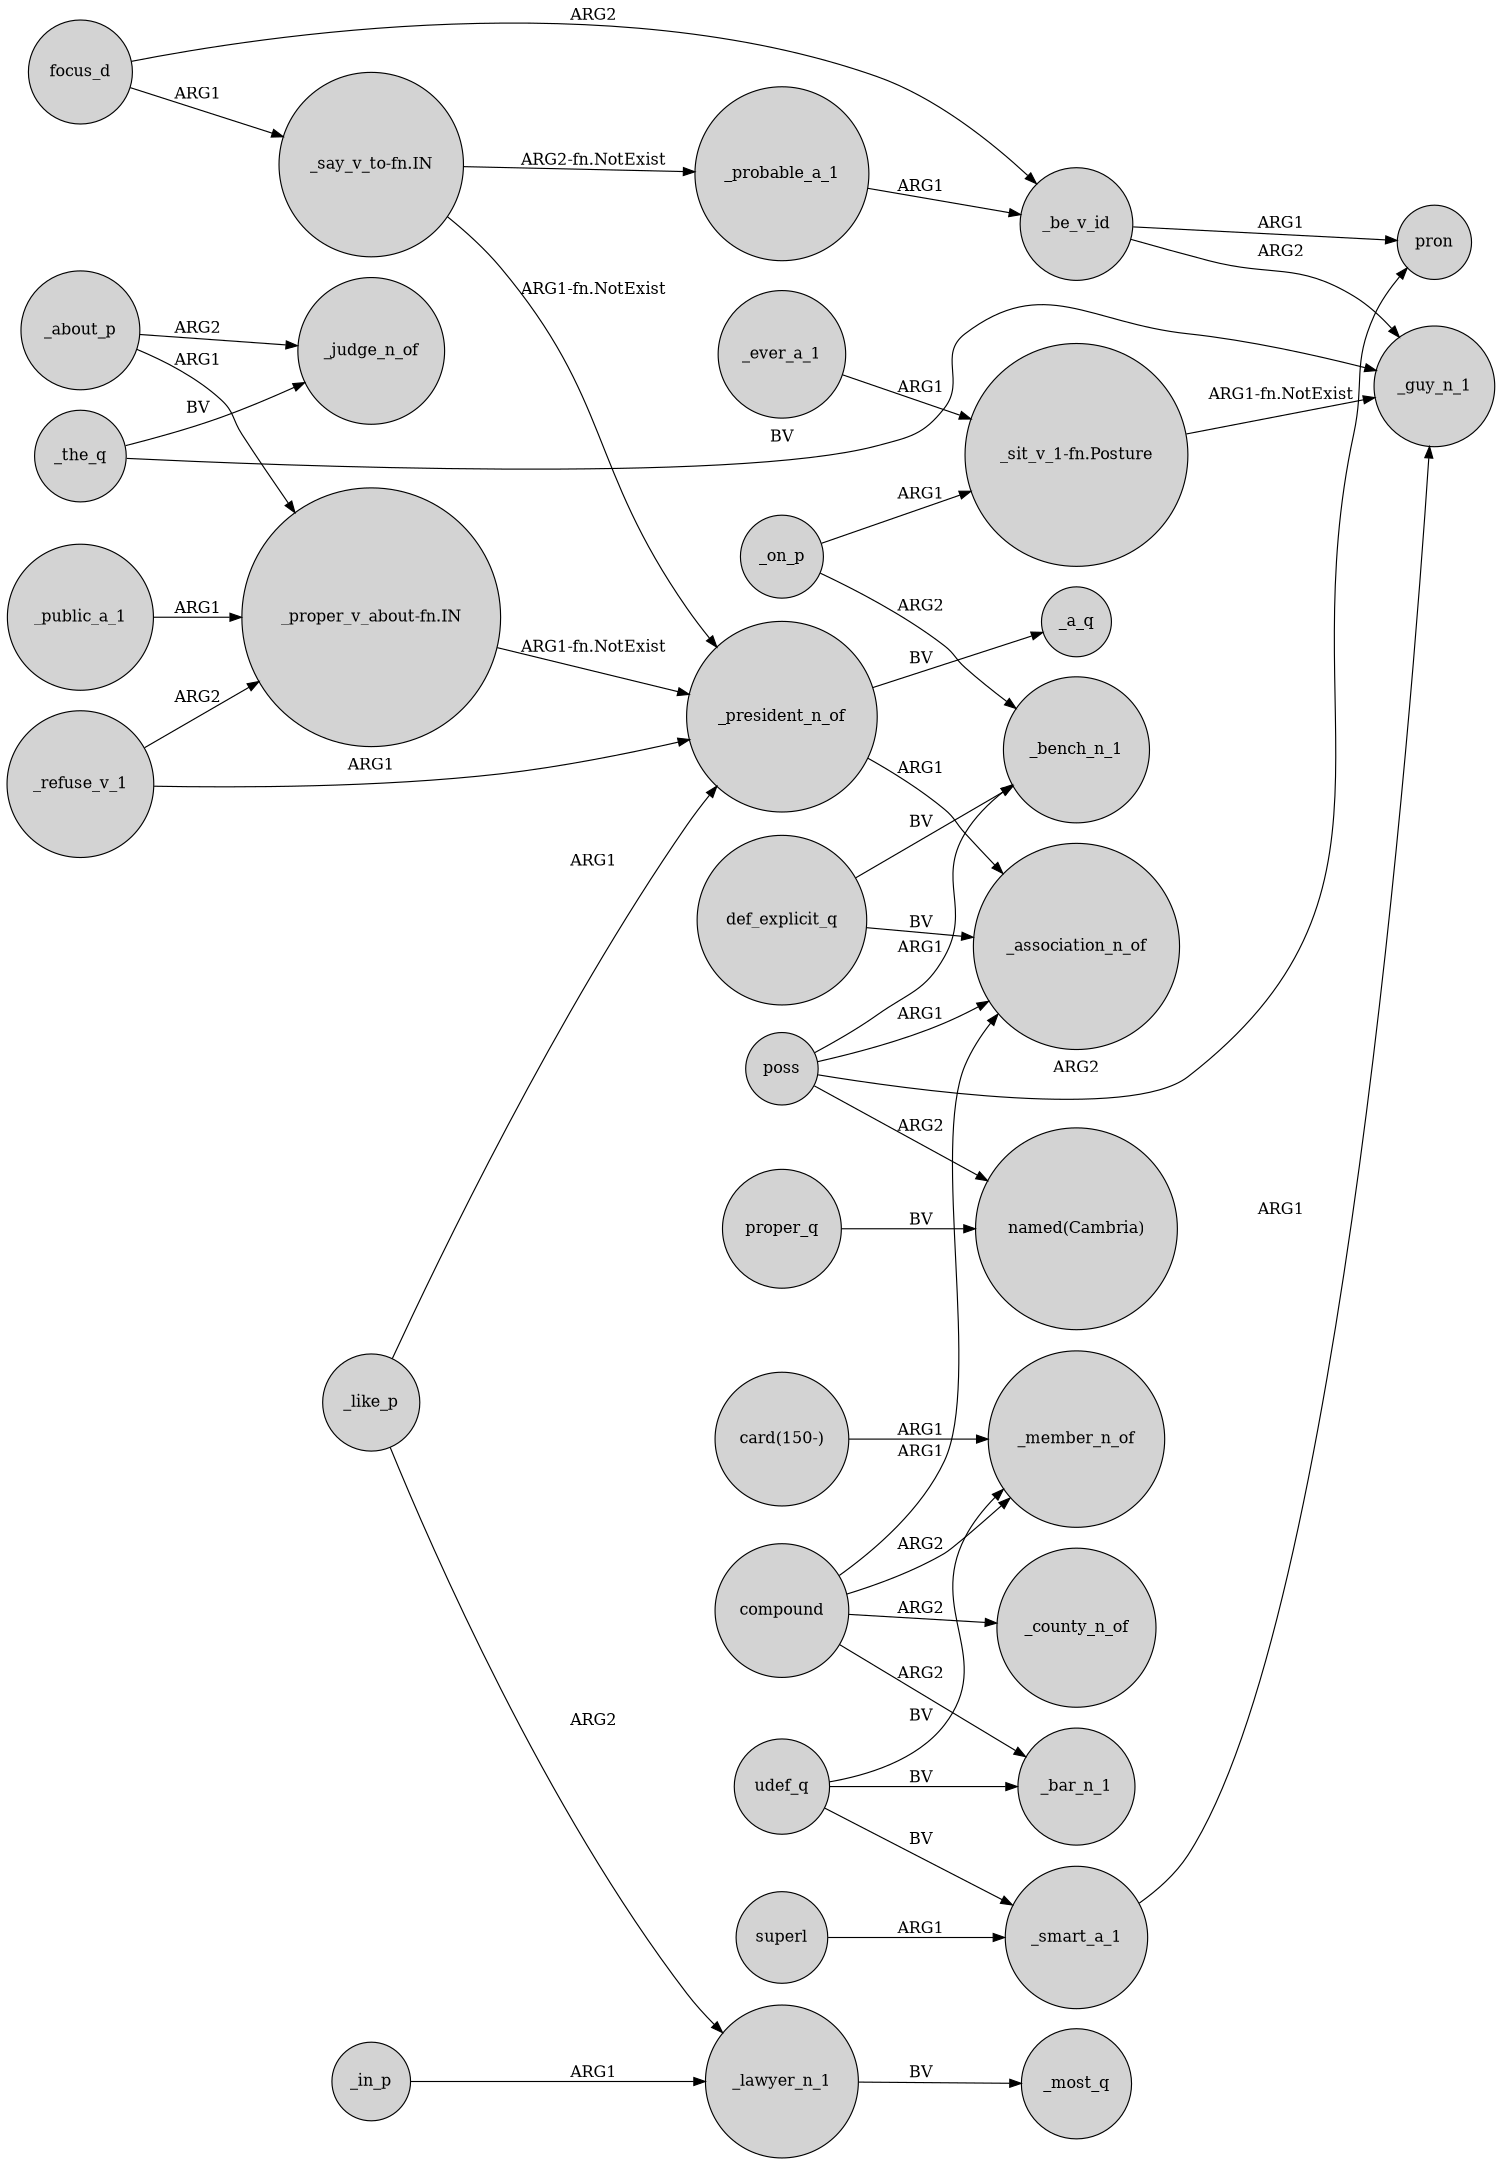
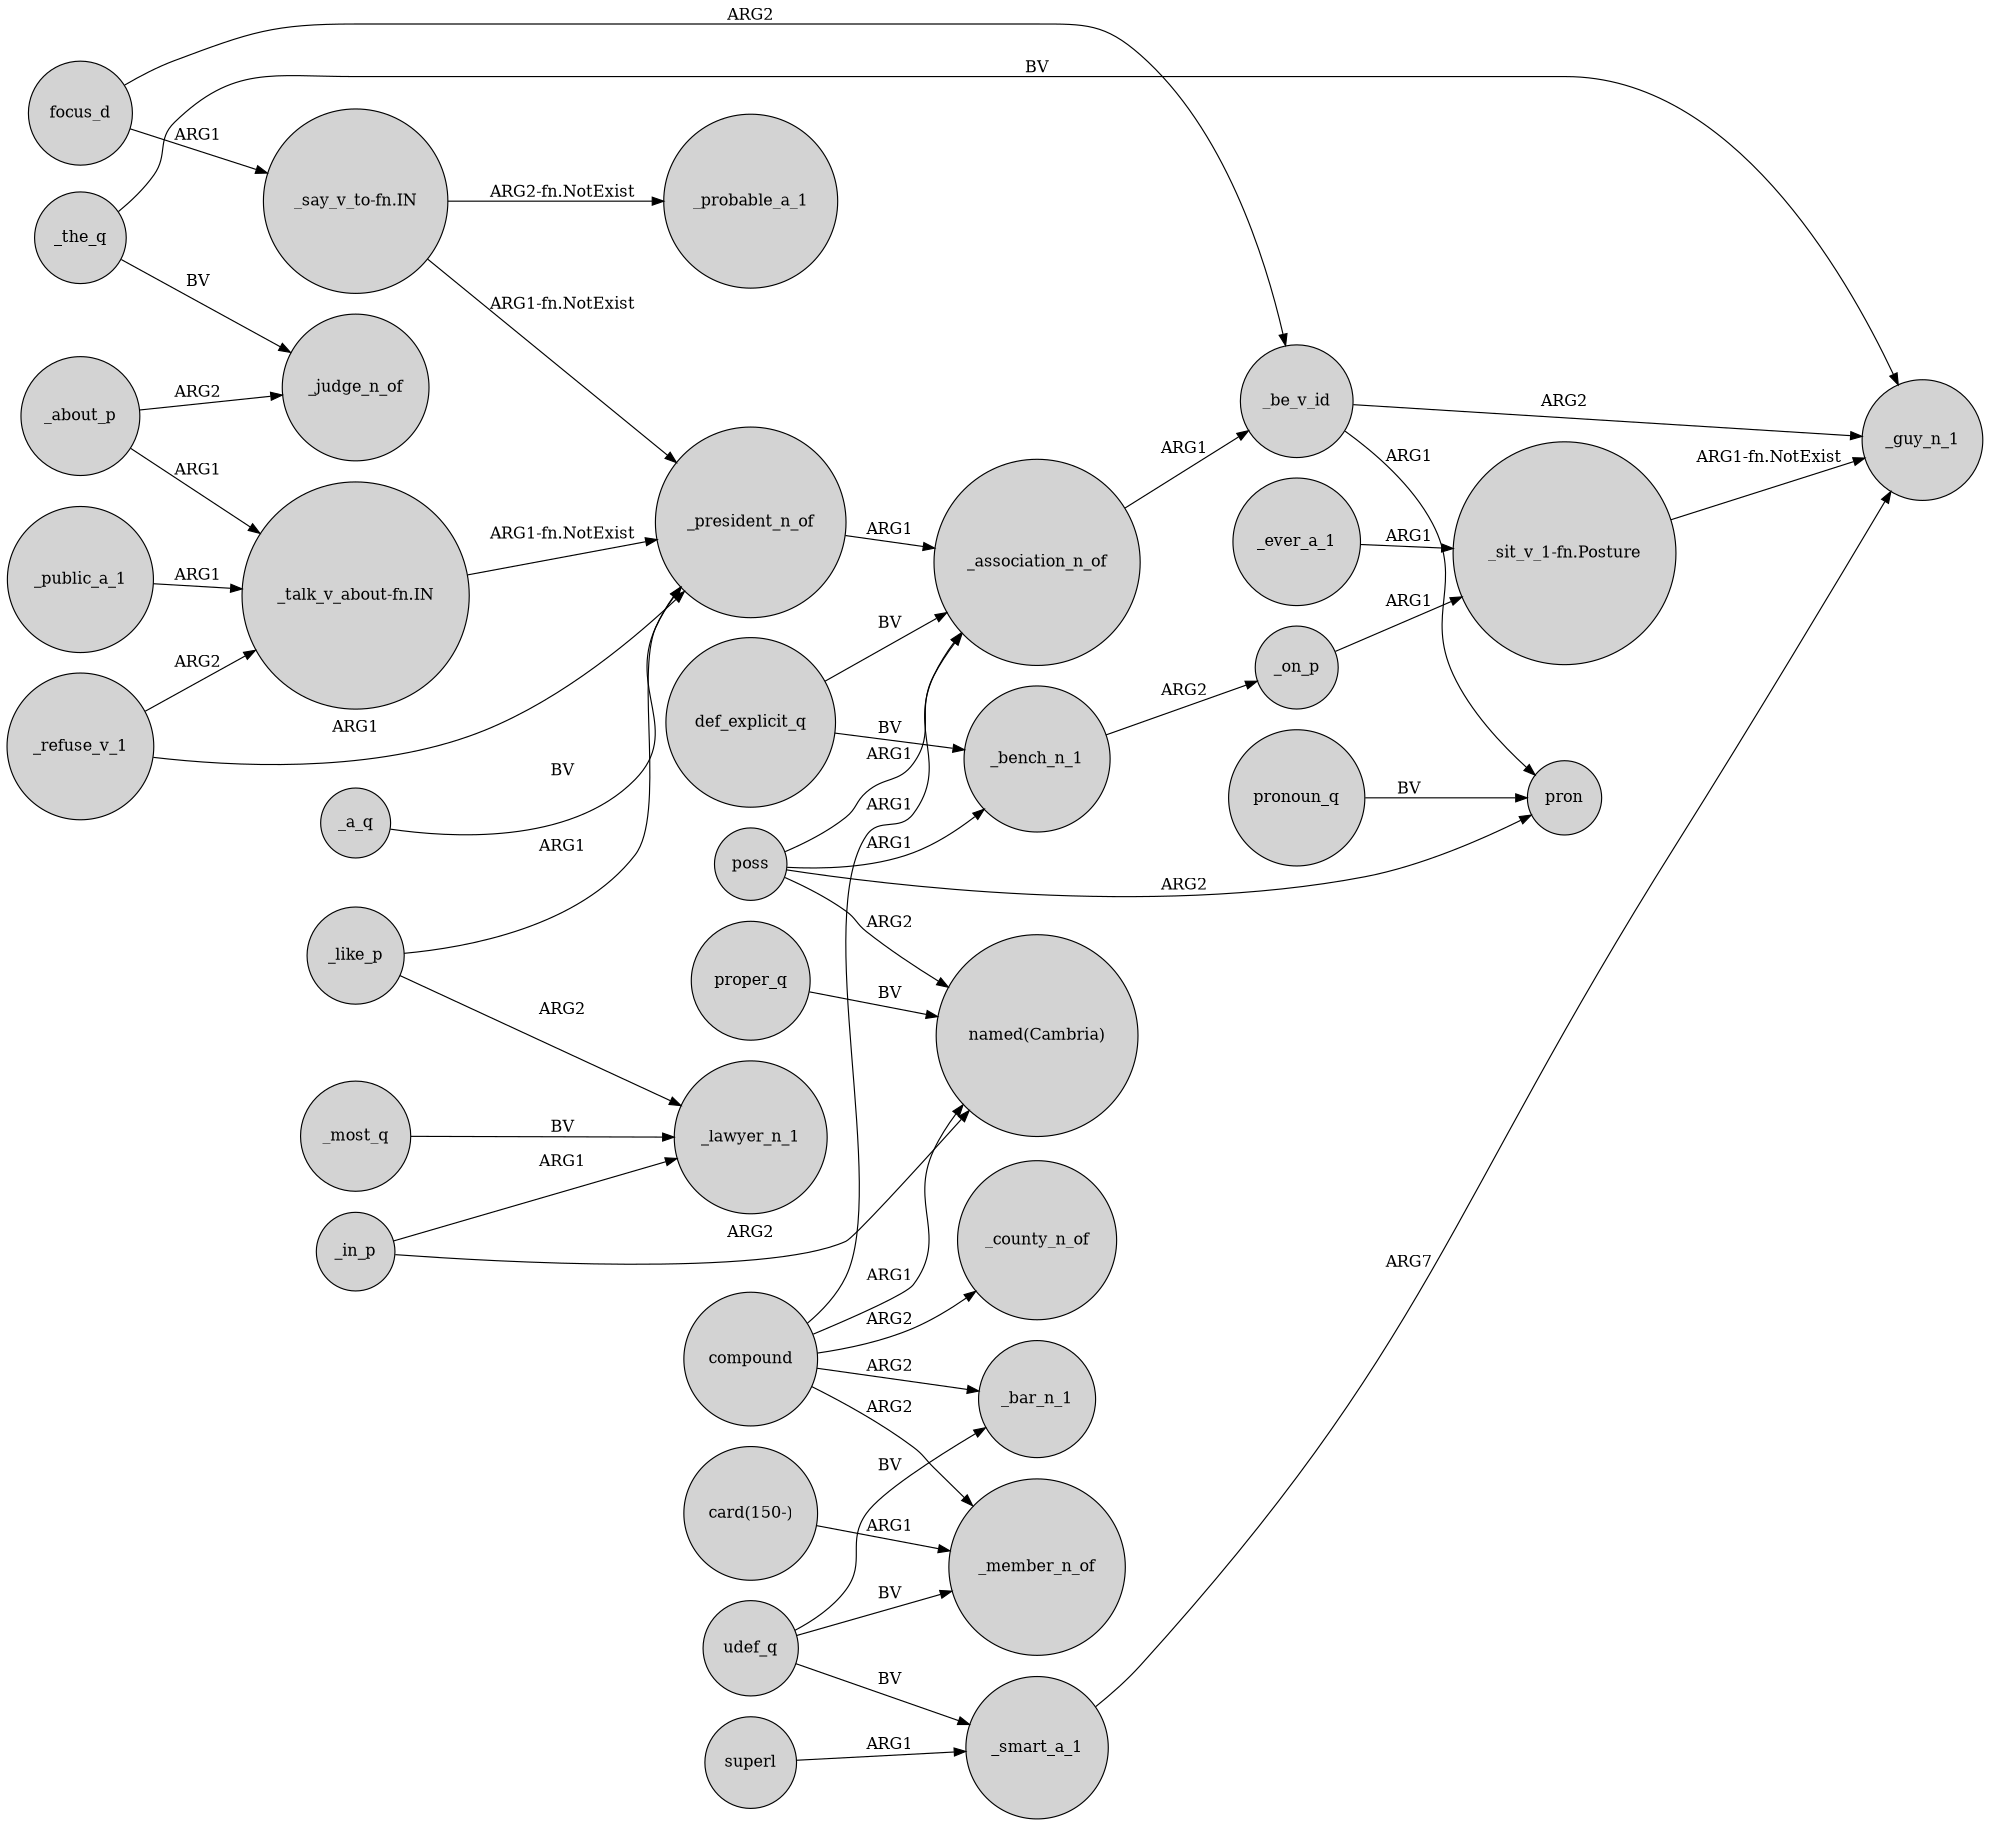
edge "_probable_a_1" -> "_be_v_id": now "_association_n_of" -> "_be_v_id"
node "_proper_v_about-fn.IN": label "_proper_v_about-fn.IN" -> "_talk_v_about-fn.IN"
edge "_on_p" -> "_bench_n_1": reversed
edge "_president_n_of" -> "_a_q": reversed
node "pronoun_q": added
edge "_smart_a_1" -> "_guy_n_1": label "ARG1" -> "ARG7"
edge "compound" -> "named(Cambria)": added, label "ARG1"
edge "_in_p" -> "named(Cambria)": added, label "ARG2"
edge "_lawyer_n_1" -> "_most_q": reversed
